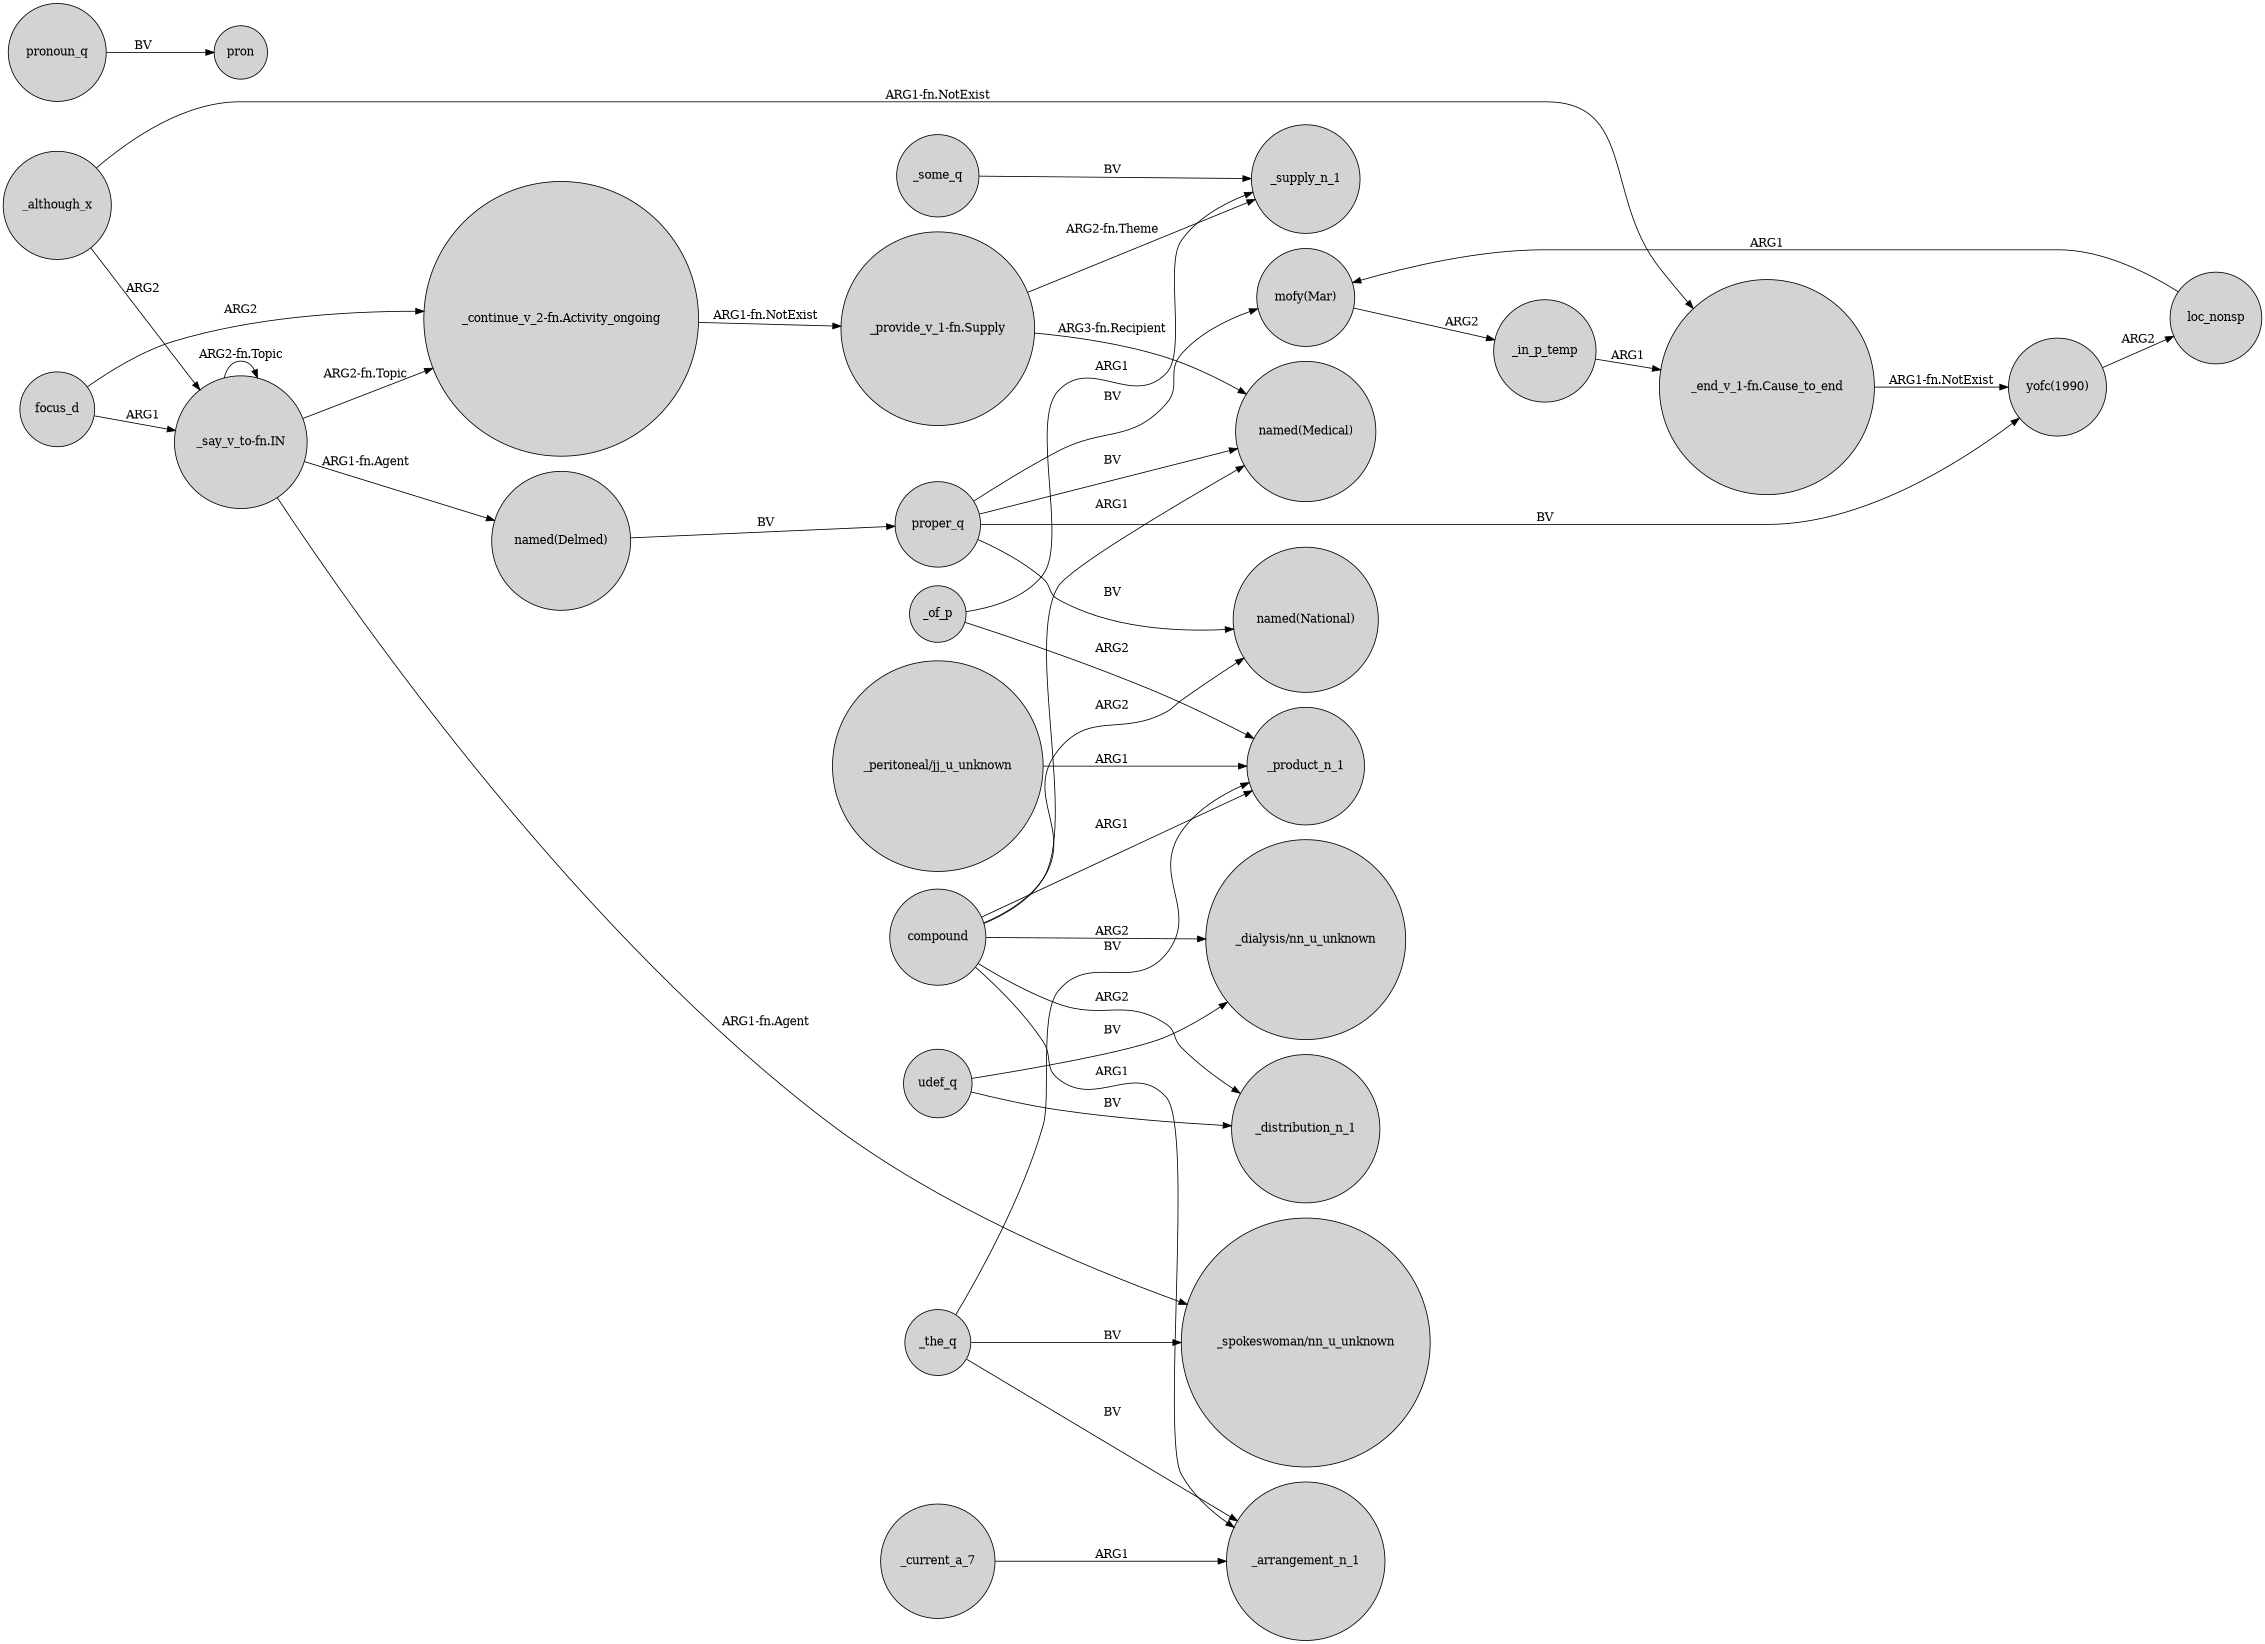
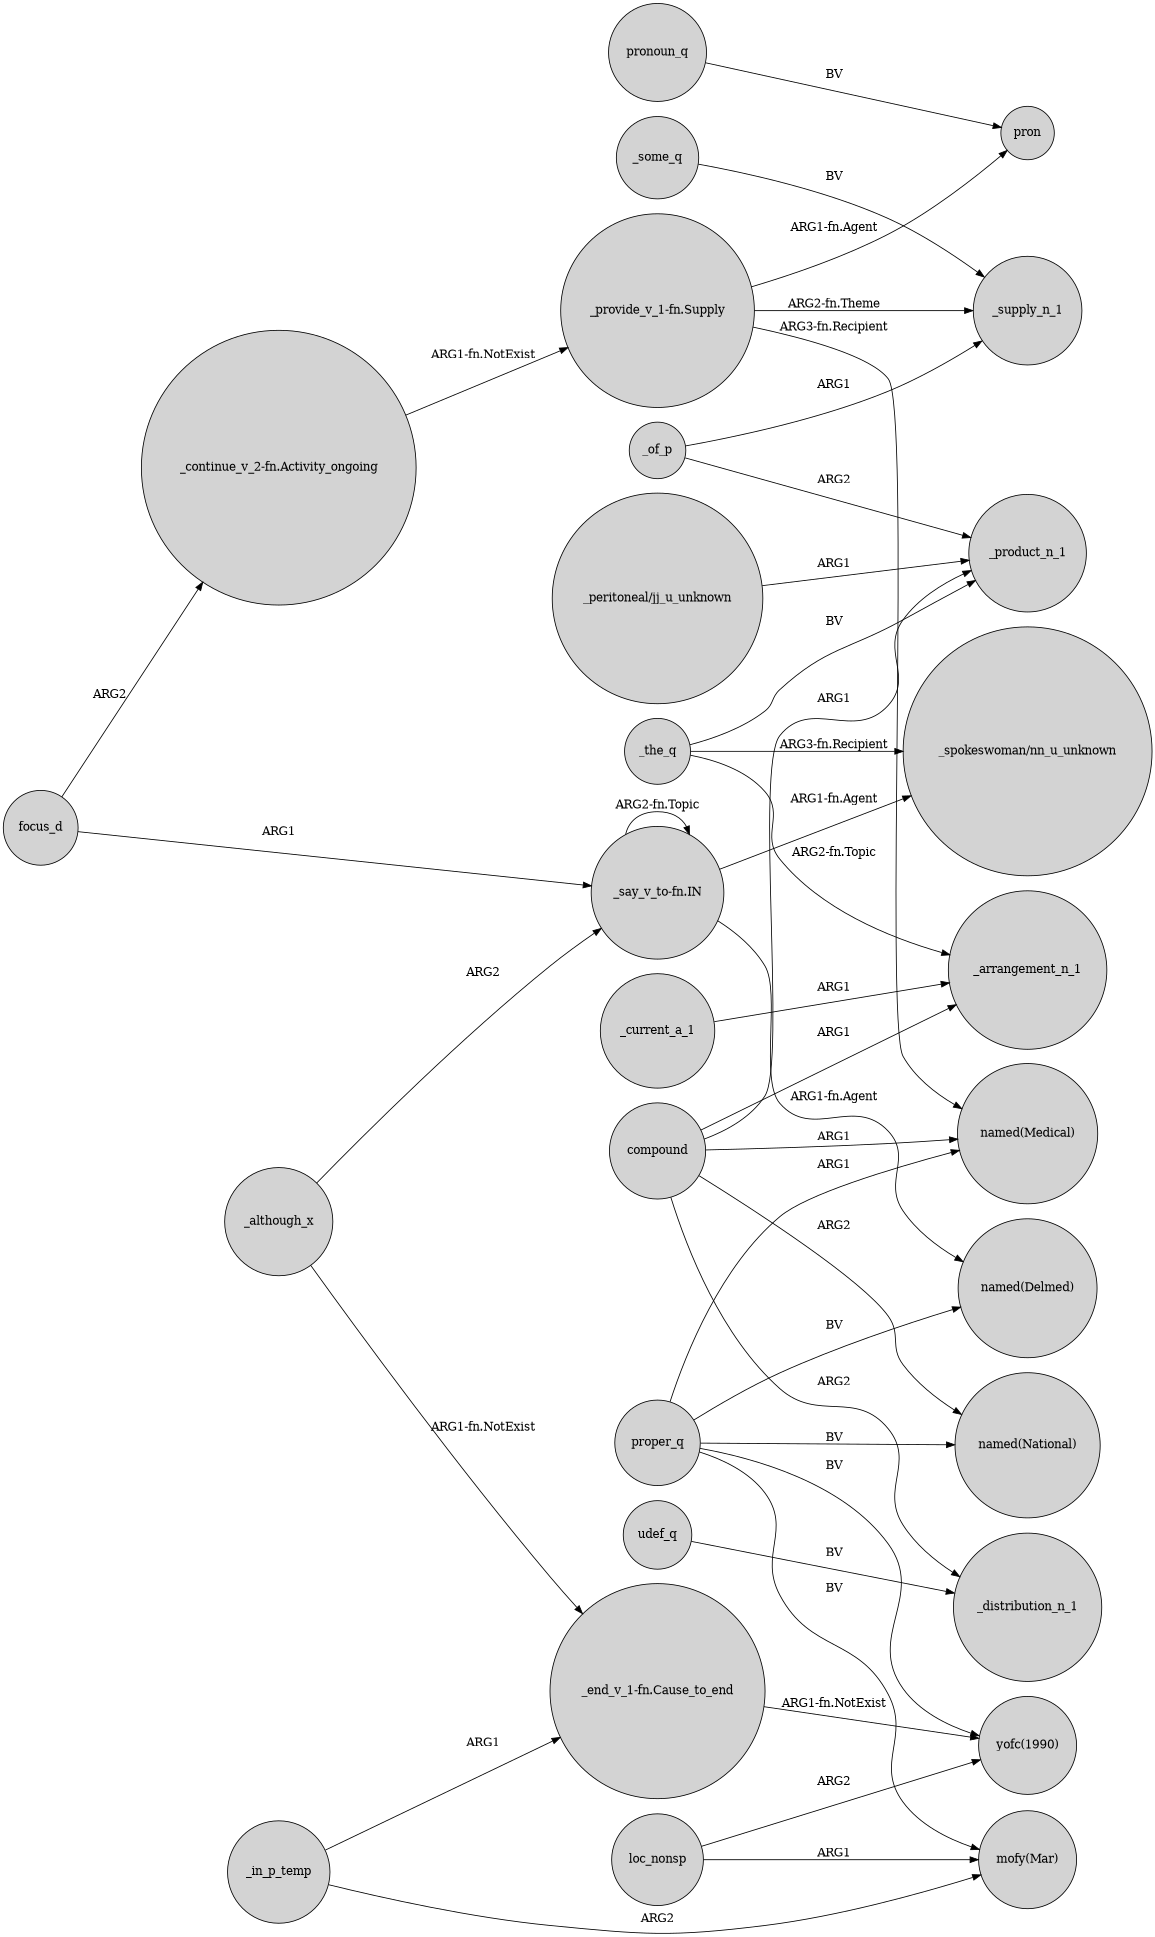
edge "_provide_v_1-fn.Supply" -> "pron": added, label "ARG1-fn.Agent"
edge "mofy(Mar)" -> "_in_p_temp": reversed
edge "yofc(1990)" -> "loc_nonsp": reversed
edge "_say_v_to-fn.IN" -> "_continue_v_2-fn.Activity_ongoing": removed, label "ARG2-fn.Topic"
edge "proper_q" -> "named(Medical)": label "BV" -> "ARG1"
edge "named(Delmed)" -> "proper_q": reversed
node "_dialysis/nn_u_unknown": removed
edge "_the_q" -> "_spokeswoman/nn_u_unknown": label "BV" -> "ARG3-fn.Recipient"
edge "_the_q" -> "_arrangement_n_1": label "BV" -> "ARG2-fn.Topic"
node "_current_a_7": label "_current_a_7" -> "_current_a_1"
